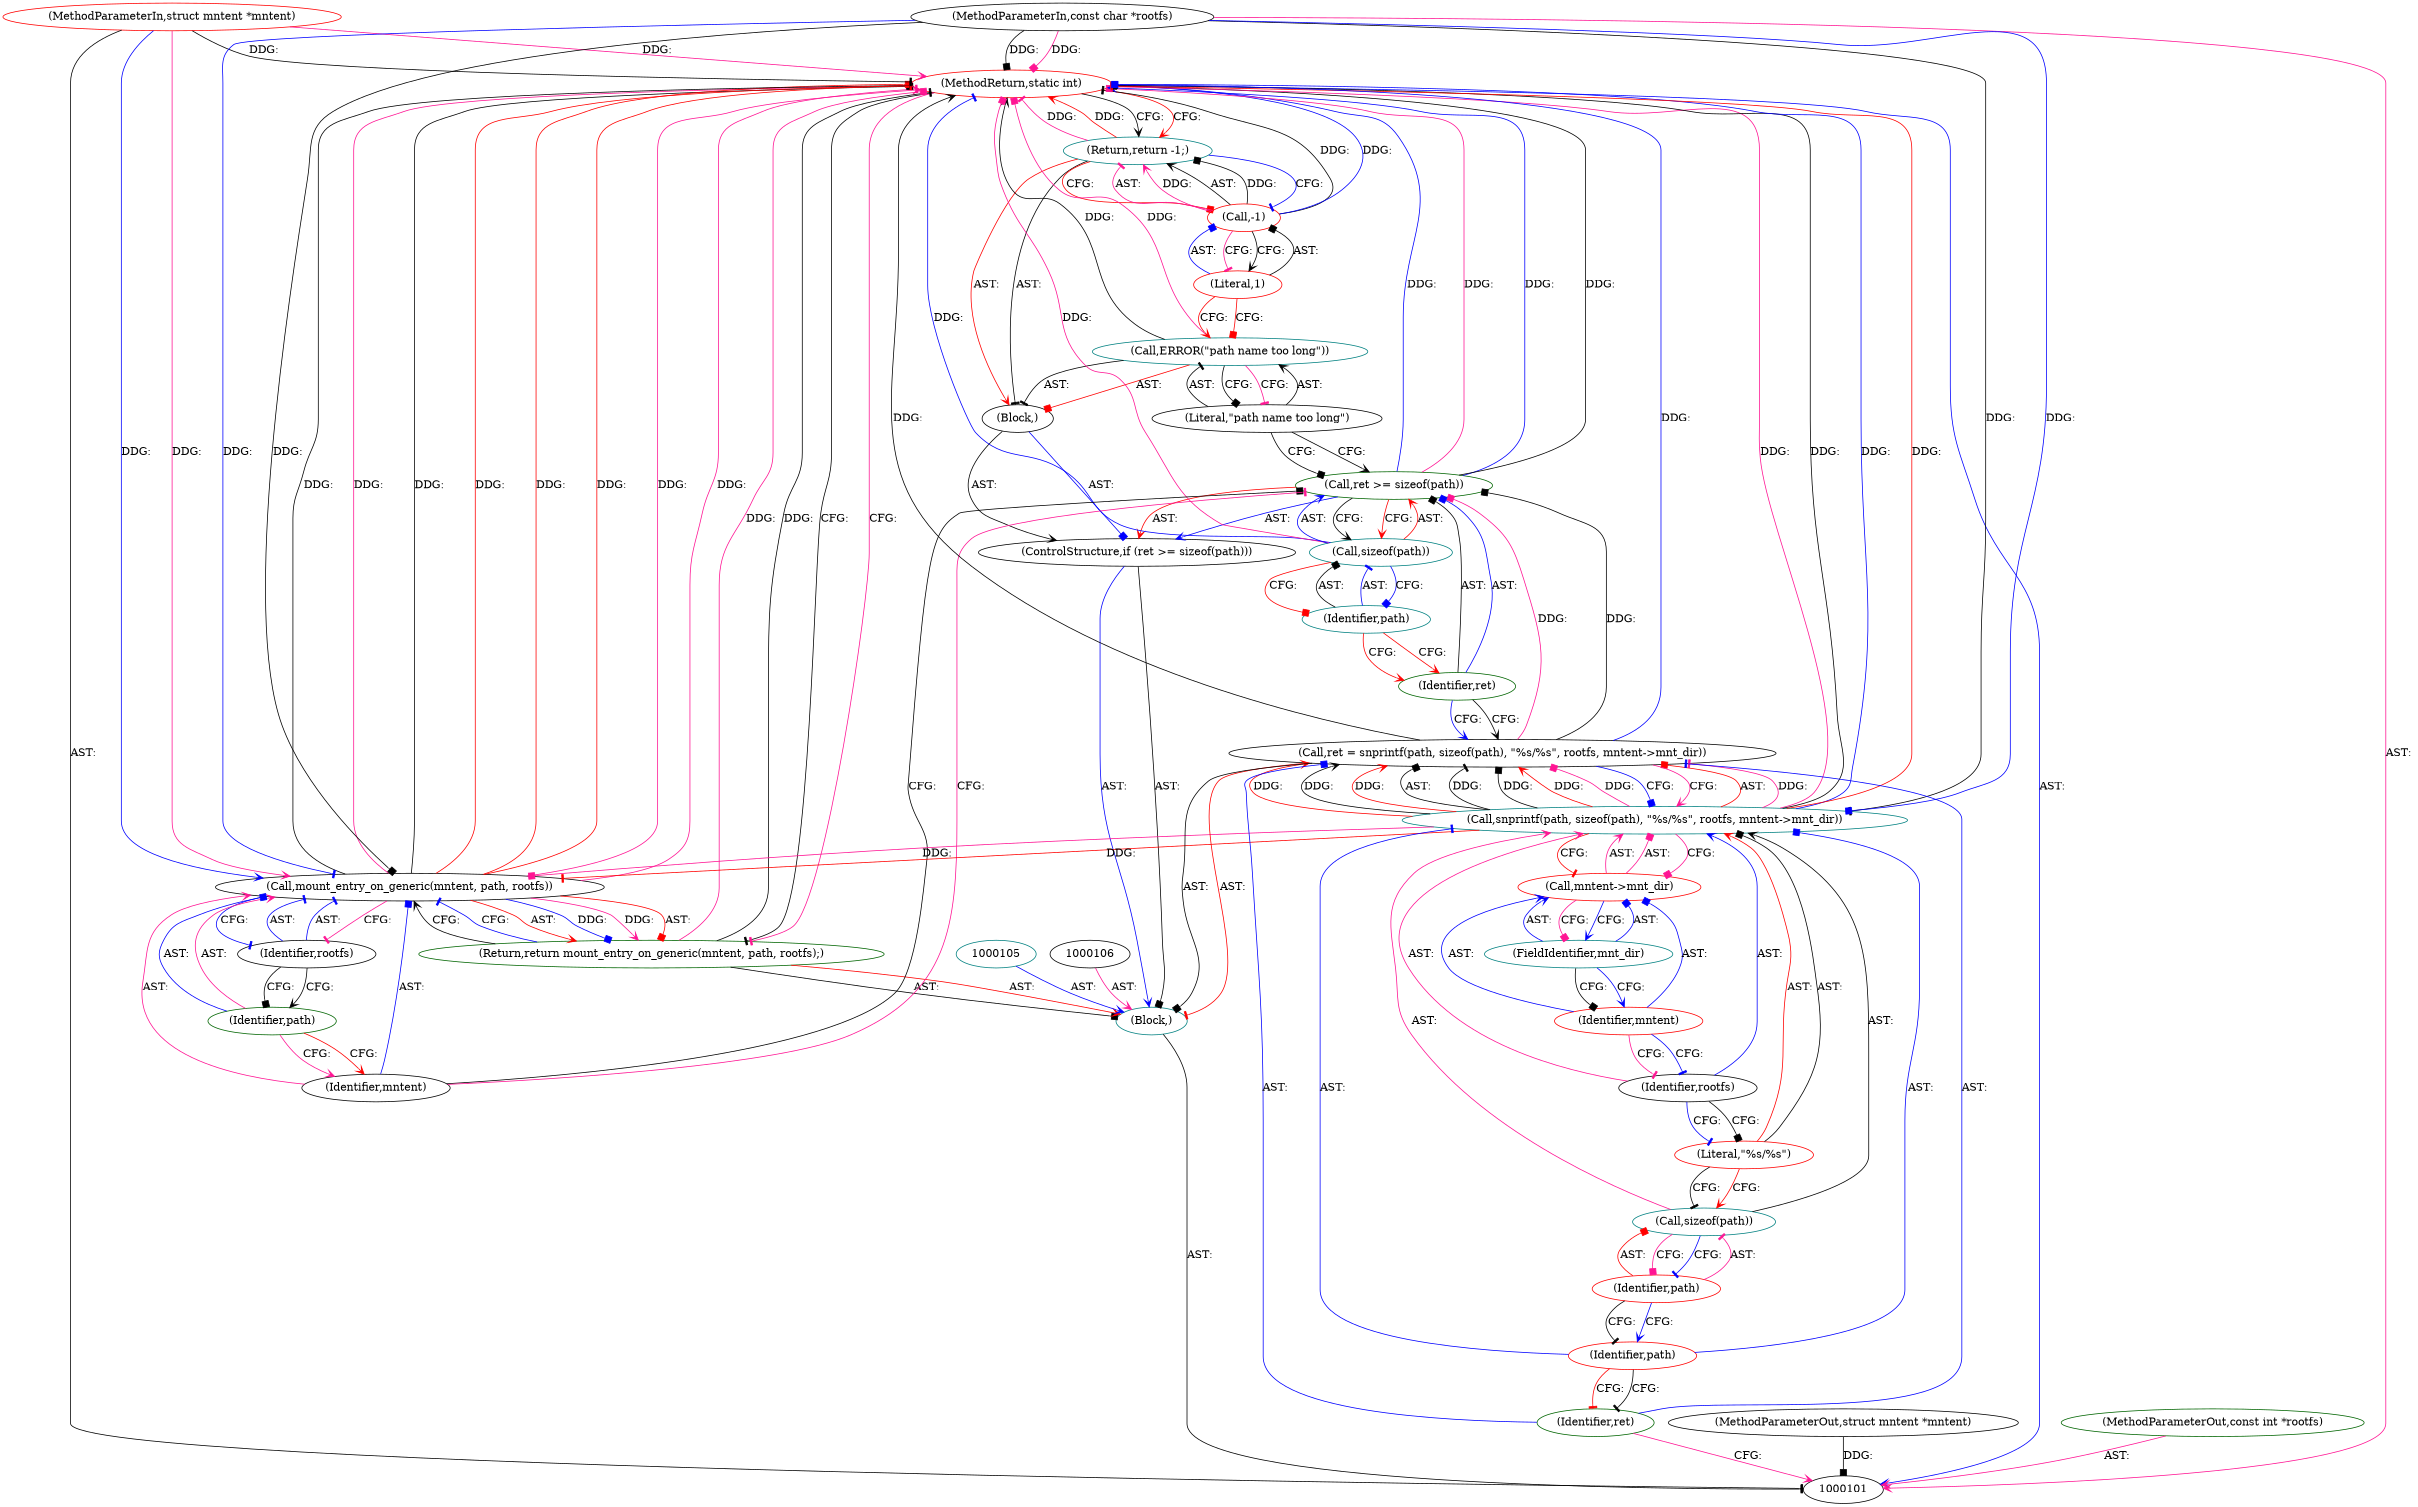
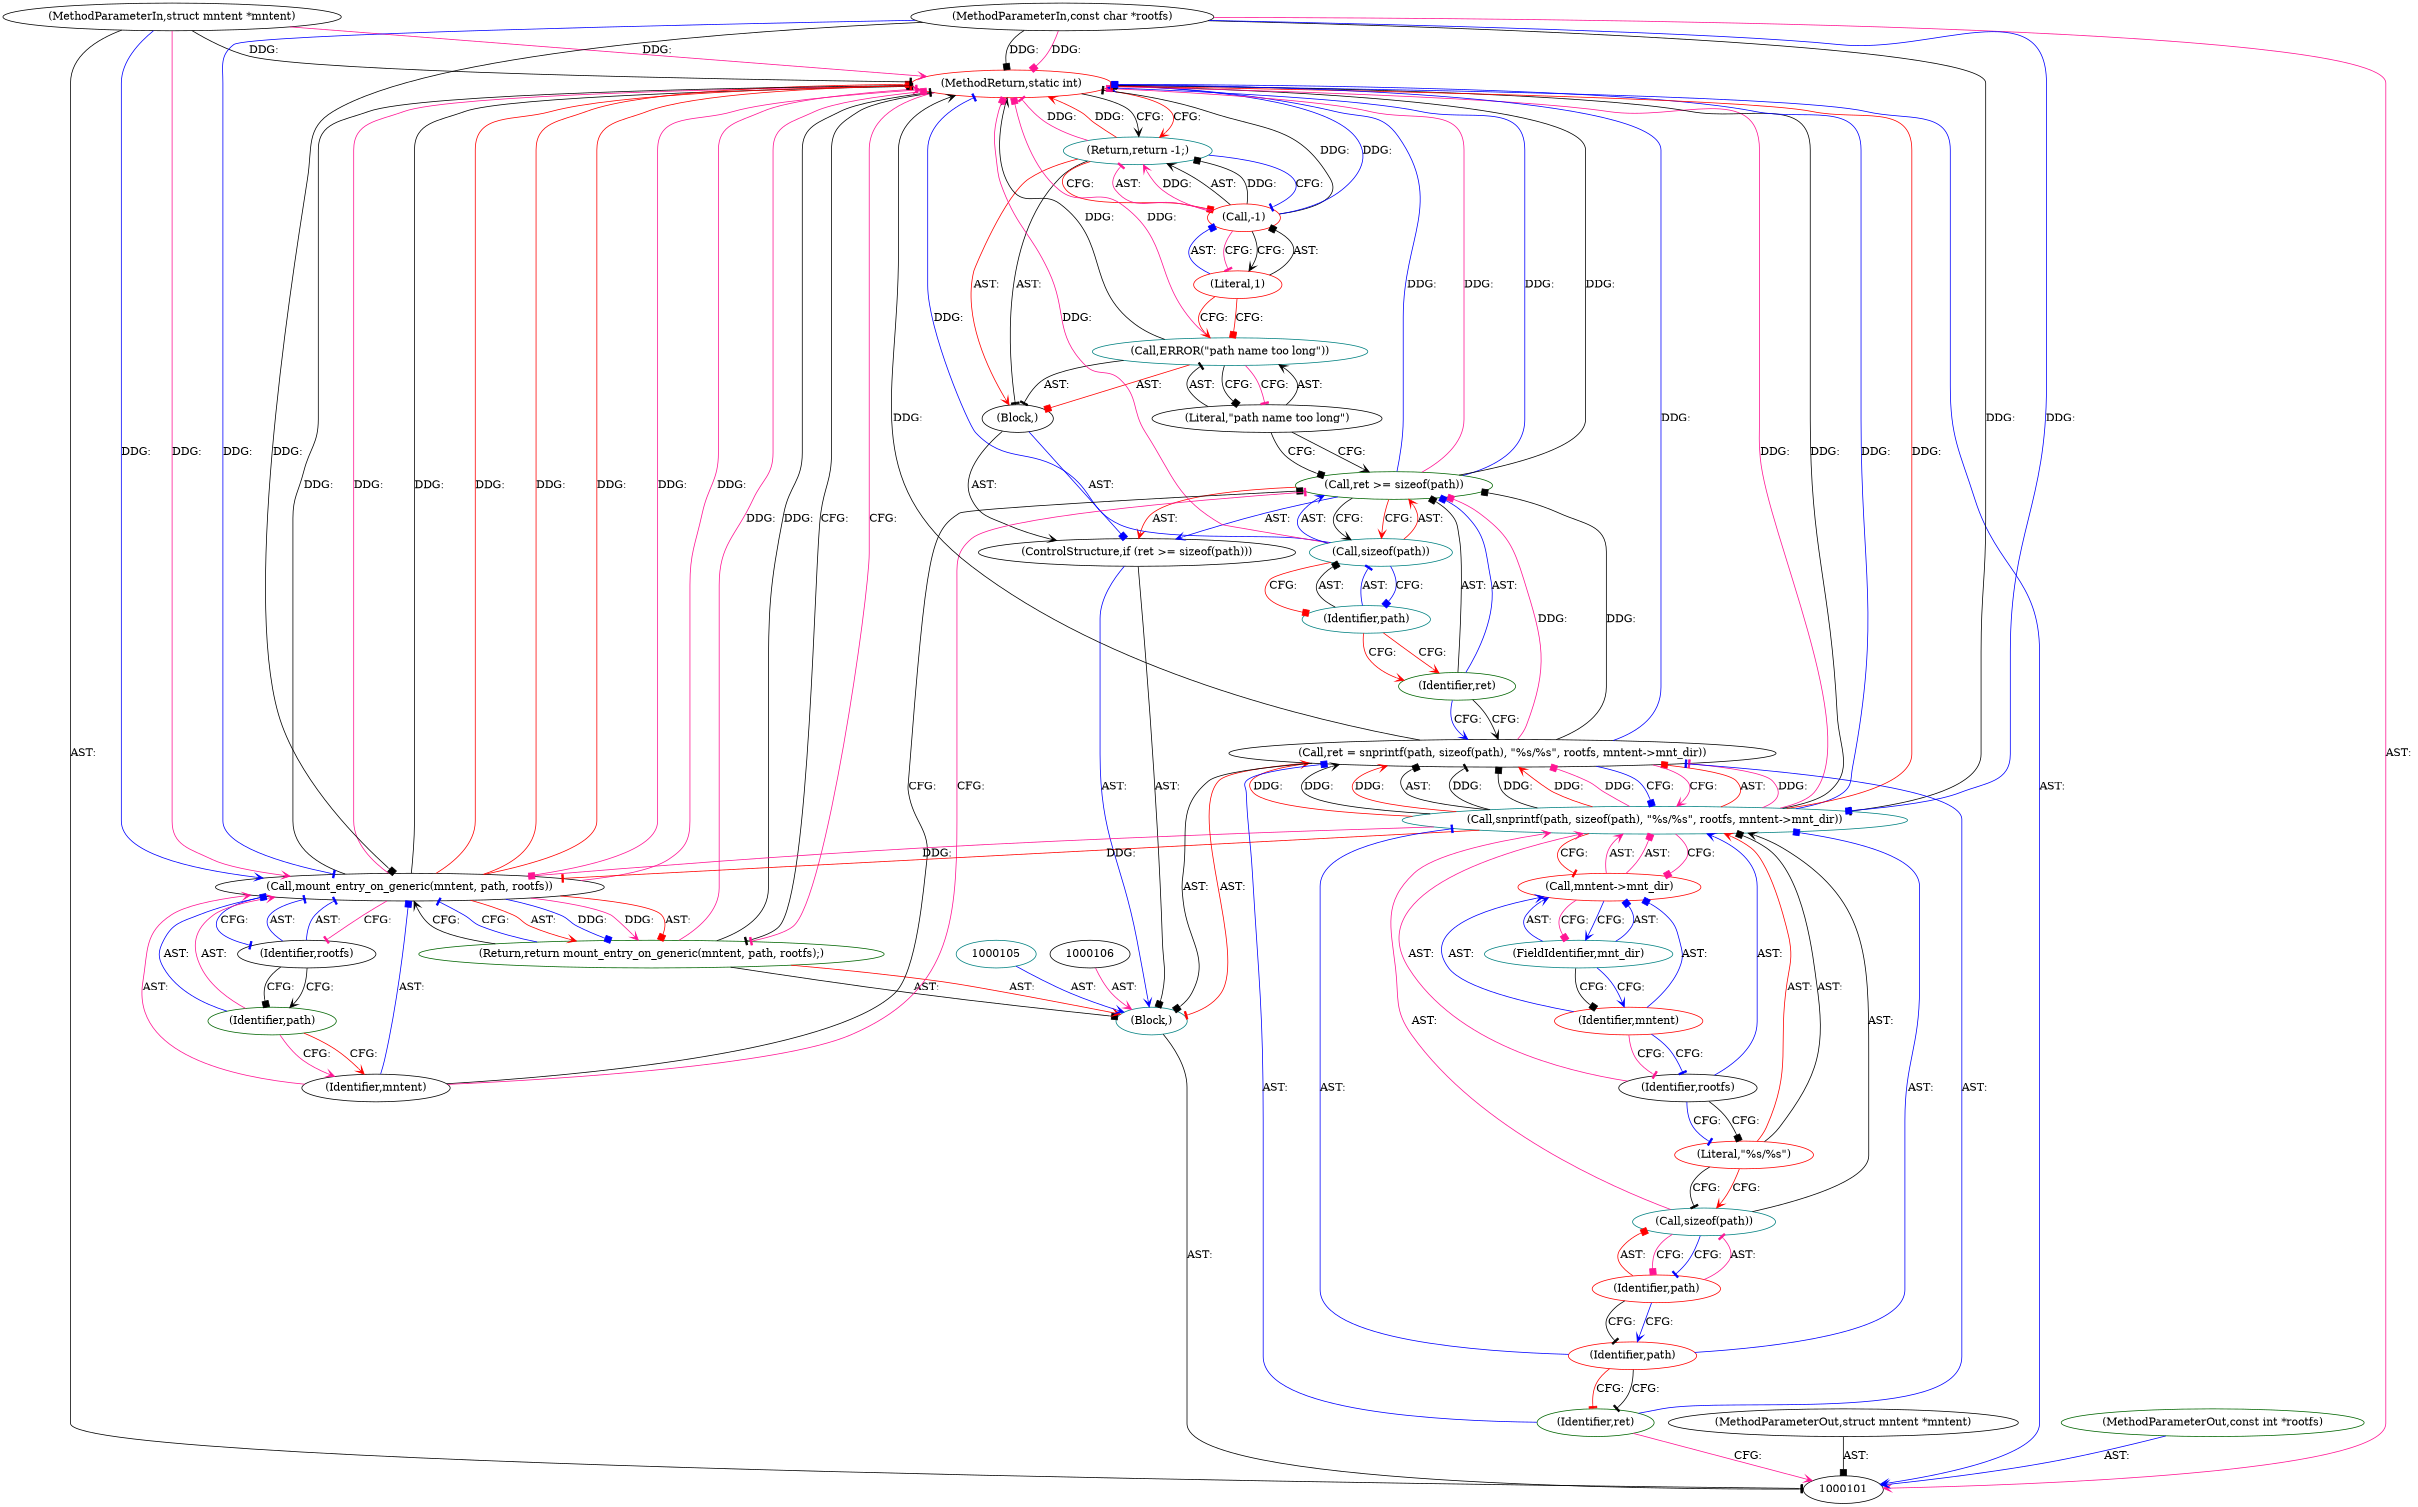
node "(MethodParameterIn,struct mntent *mntent)": color red -> black
edge "(MethodParameterOut,struct mntent *mntent)" -> "1000101": label "DDG: " -> "AST: "
edge "(MethodParameterOut,const int *rootfs)" -> "1000101": color deeppink -> blue
